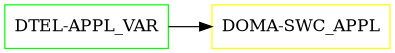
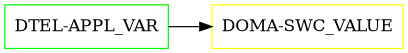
node "DOMA-SWC_APPL": label "DOMA-SWC_APPL" -> "DOMA-SWC_VALUE"
